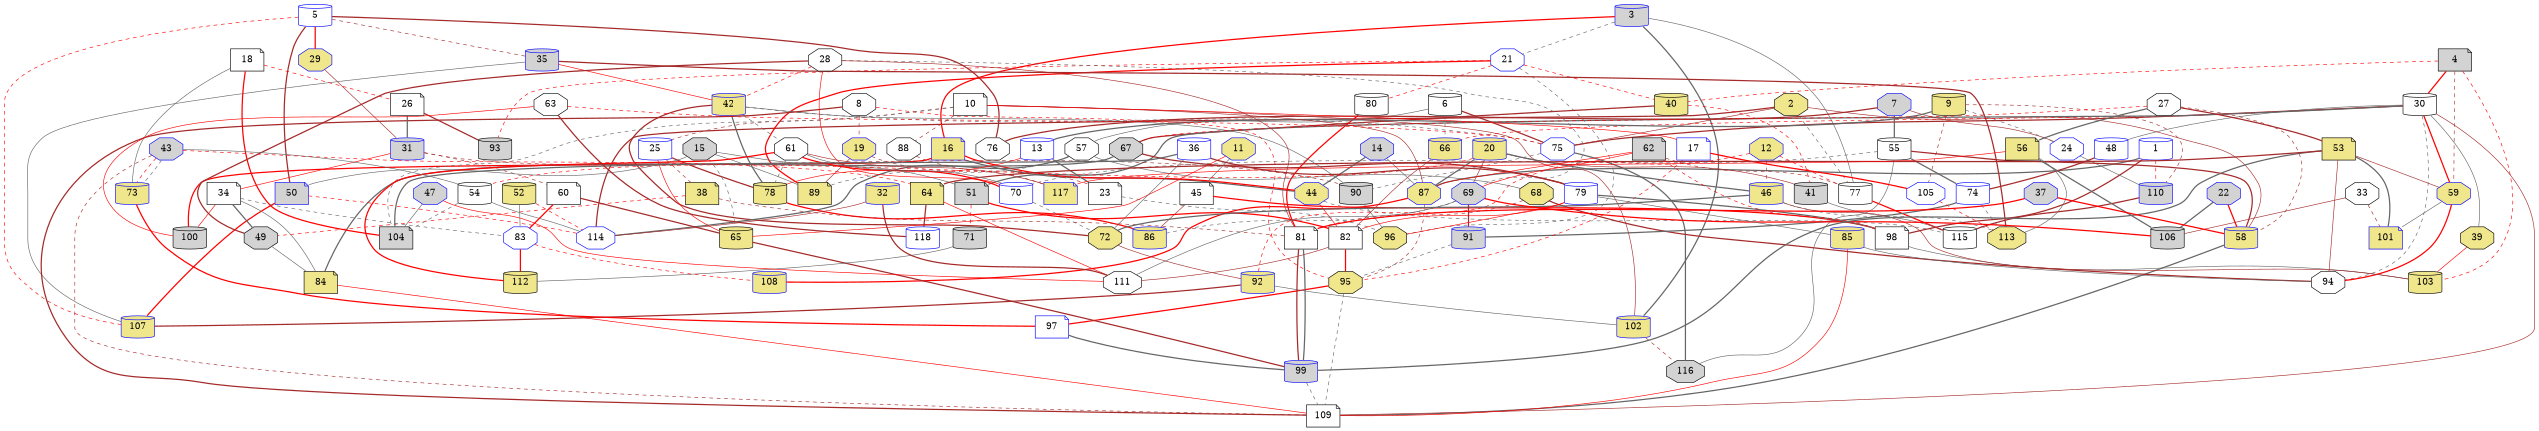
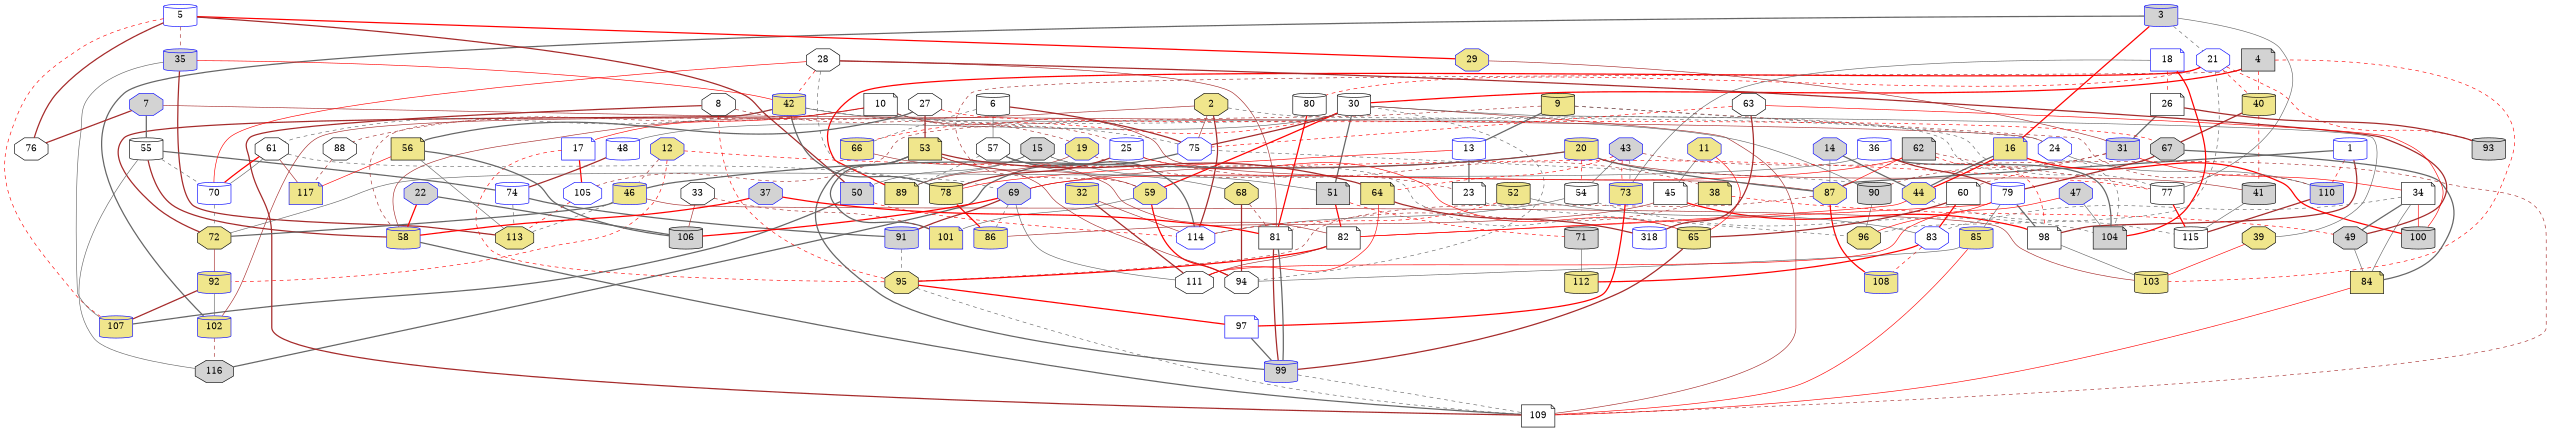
node "18": color black -> blue
edge "61" -- "112": removed
node "118": label "118" -> "318"
edge "50" -- "107": color red -> gray40
